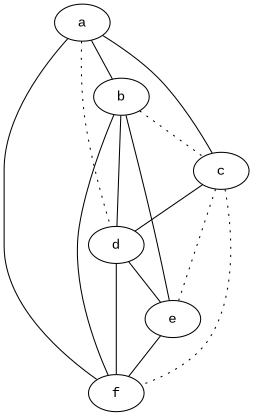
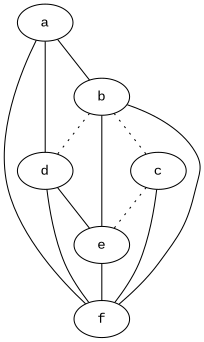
edge "a" -- "c": removed
edge "a" -- "d": style dotted -> solid
edge "b" -- "d": style solid -> dotted
edge "c" -- "d": removed
edge "c" -- "f": style dotted -> solid
